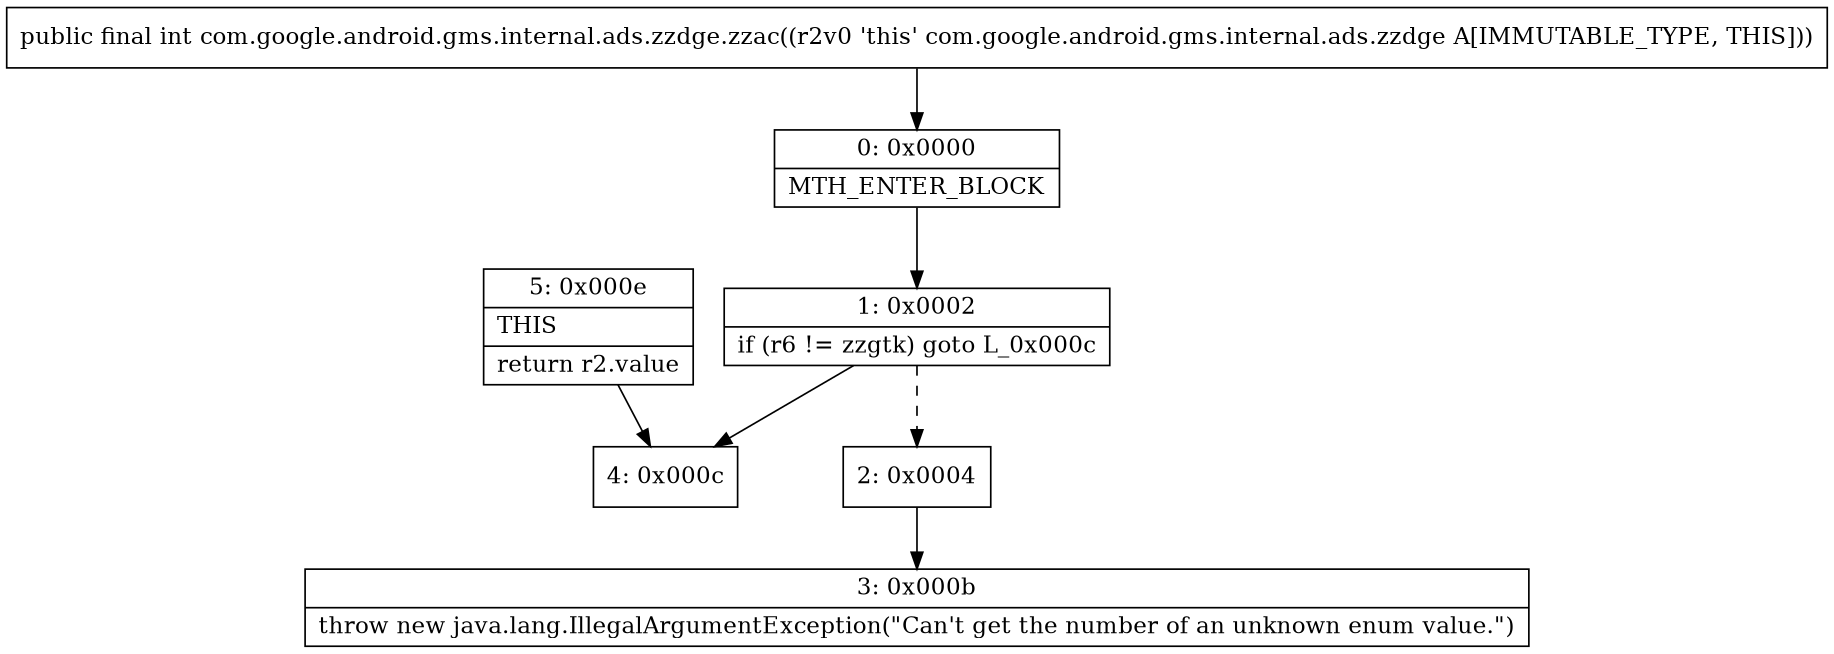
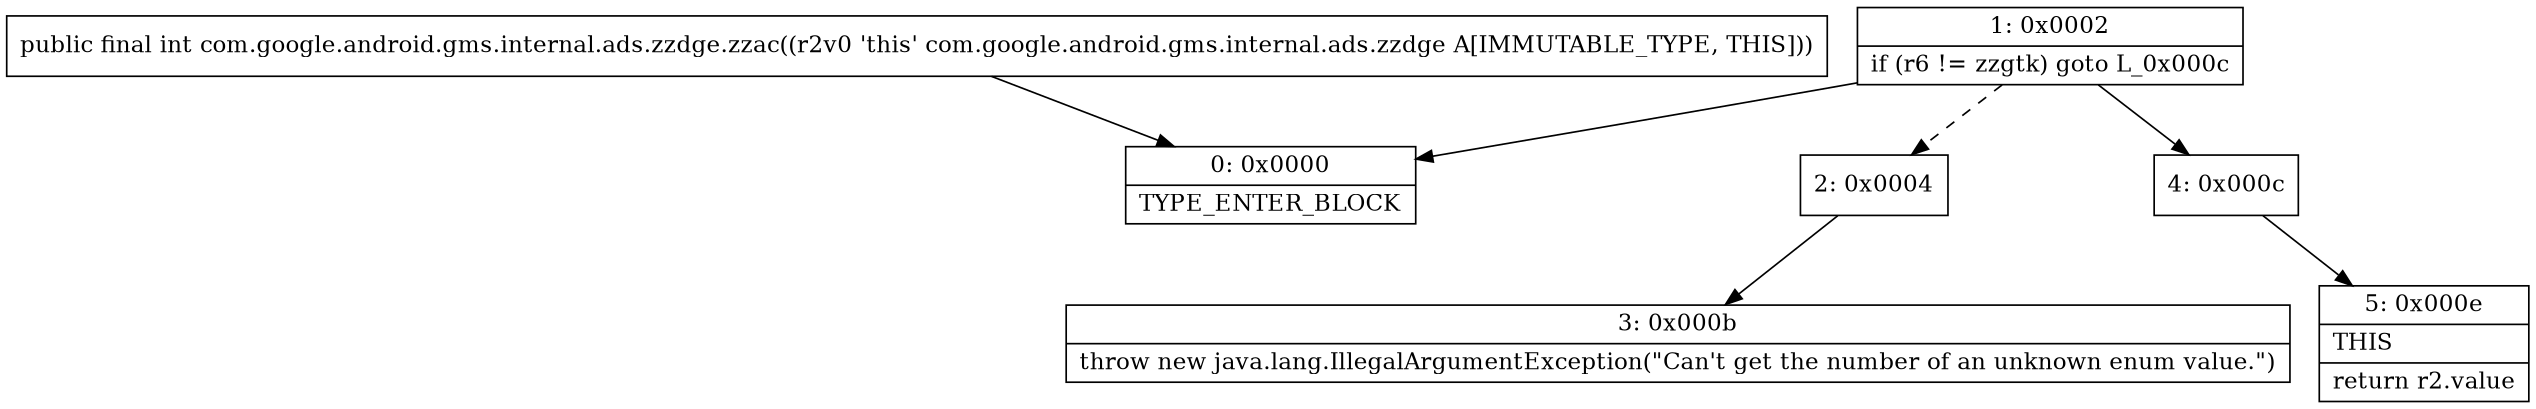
node "0: 0x0000": text "MTH_ENTER_BLOCK" -> "TYPE_ENTER_BLOCK"
edge "0: 0x0000" -> "1: 0x0002": reversed
edge "5: 0x000e" -> "4: 0x000c": reversed
